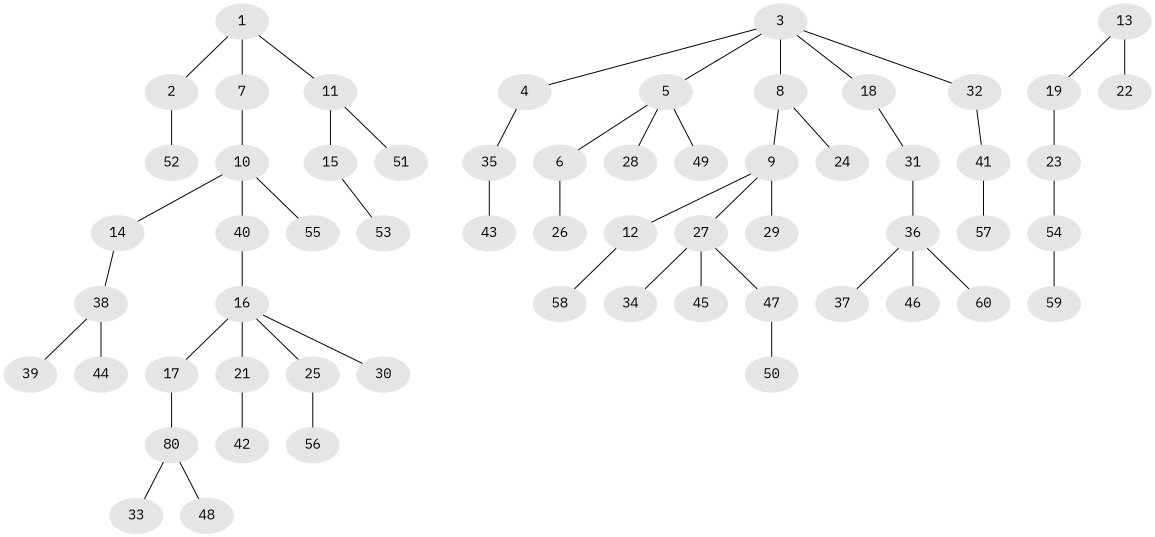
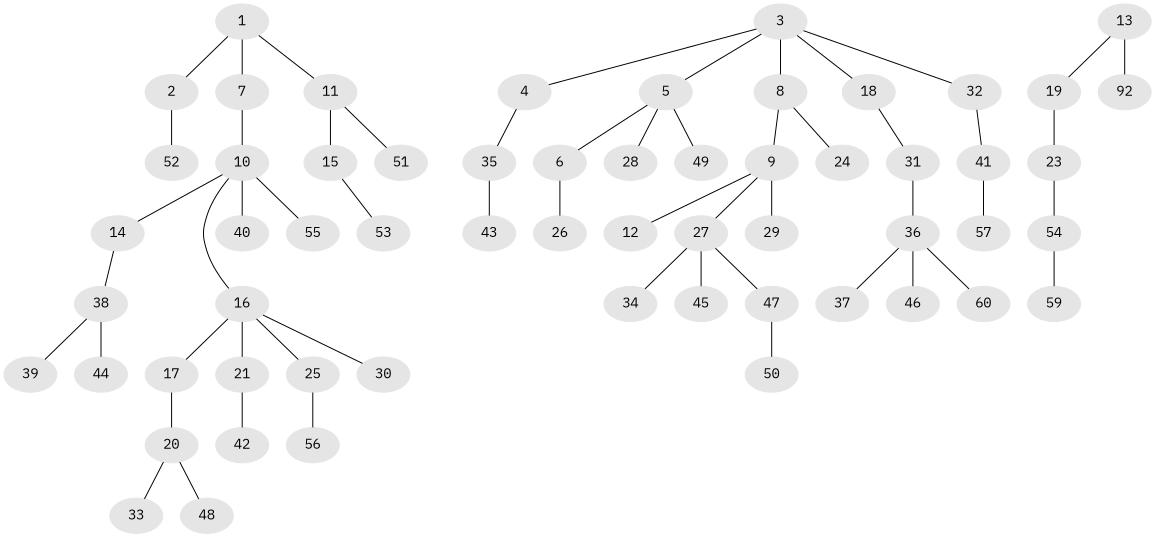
node "22": label "22" -> "92"
edge "40" -- "16": now "10" -- "16"
node "58": removed
node "80": label "80" -> "20"
